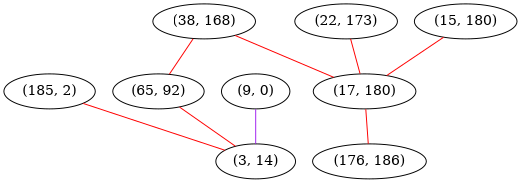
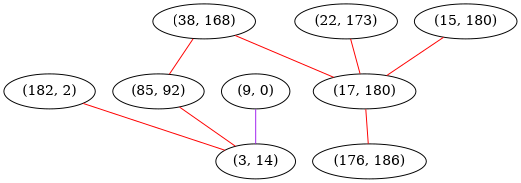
node "(185, 2)": label "(185, 2)" -> "(182, 2)"
node "(65, 92)": label "(65, 92)" -> "(85, 92)"
